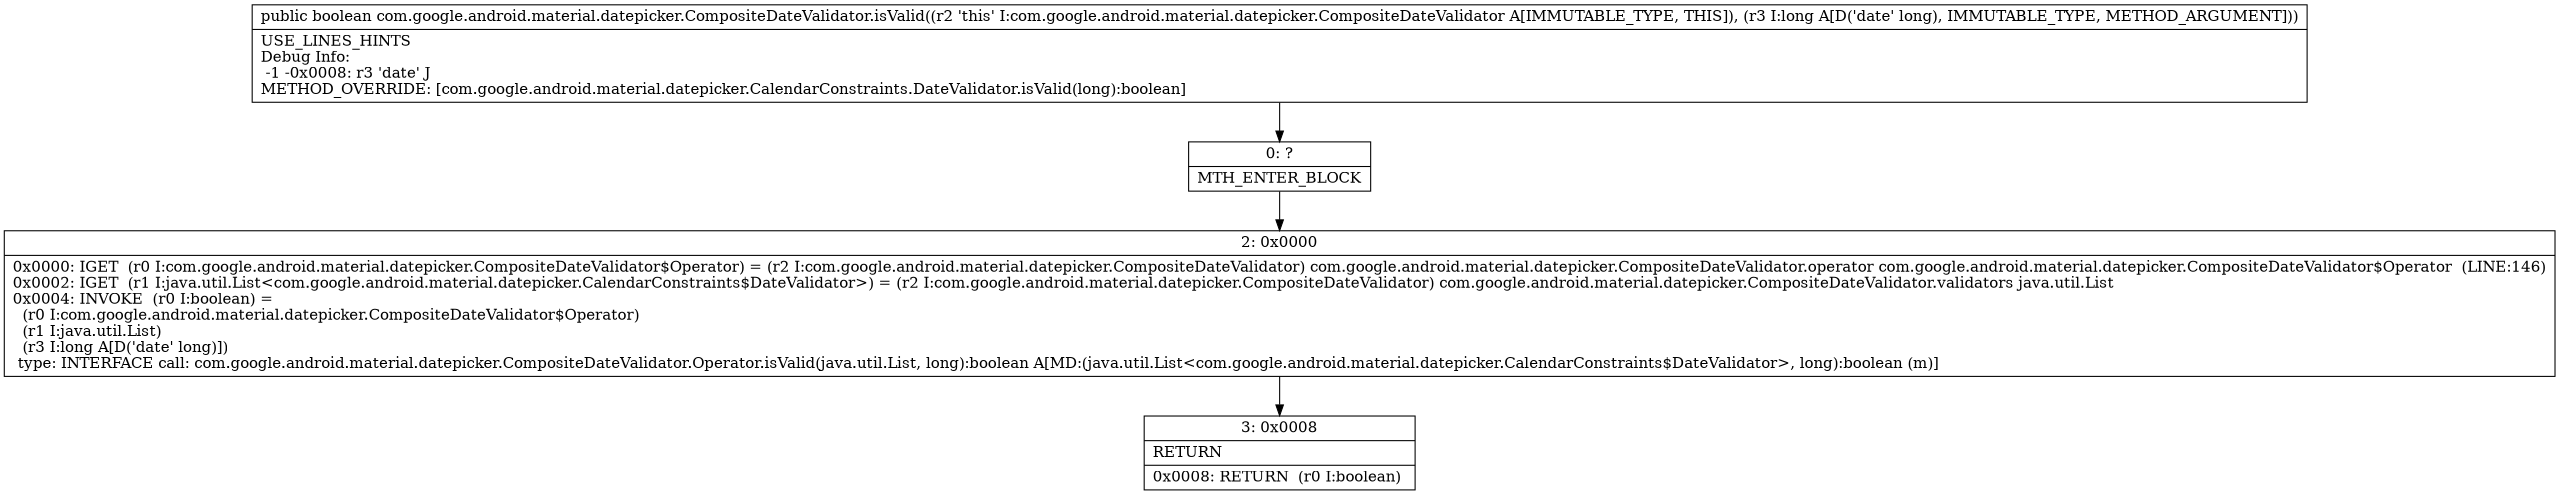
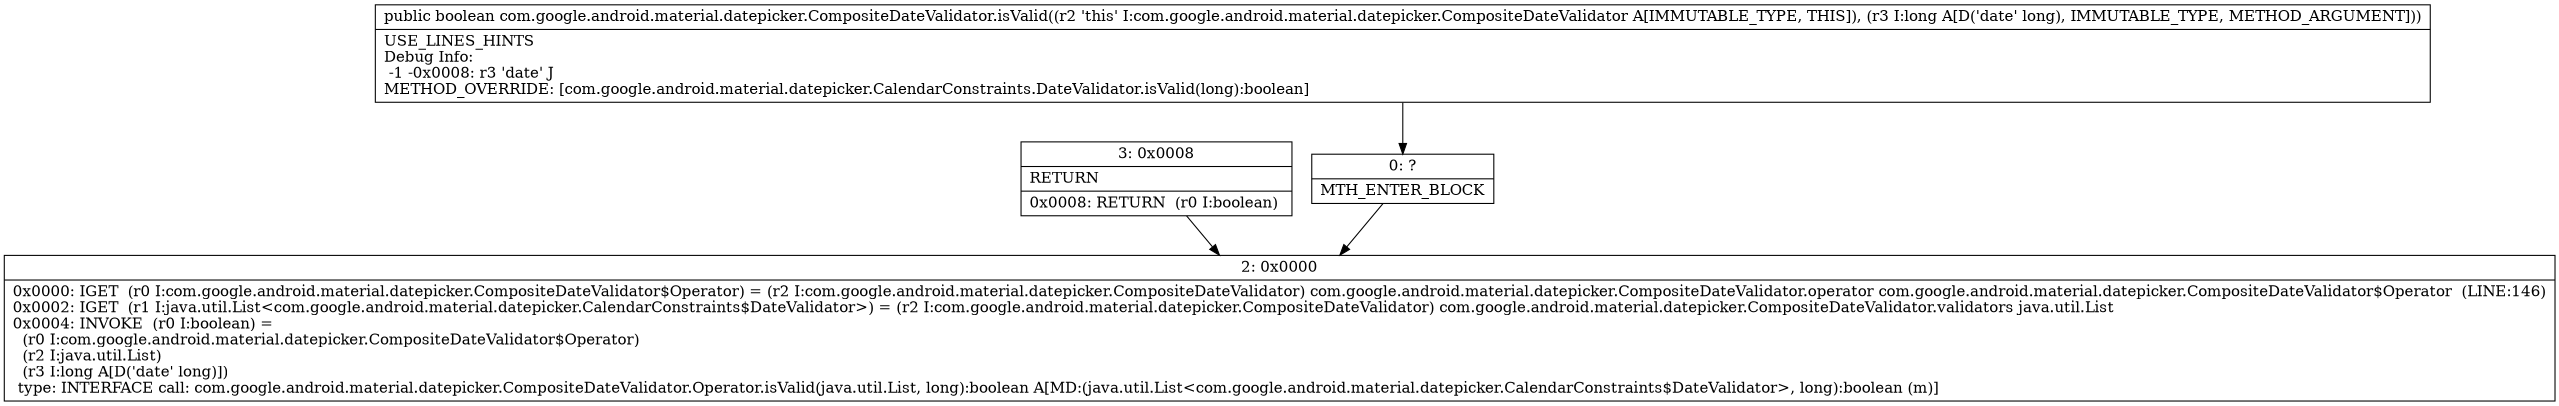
node "2: 0x0000": text "(r1 I:java.util.List)" -> "(r2 I:java.util.List)"
edge "2: 0x0000" -> "3: 0x0008": reversed
